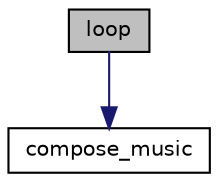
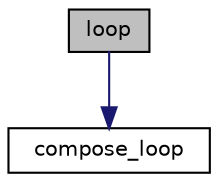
node "compose_music": label "compose_music" -> "compose_loop"
